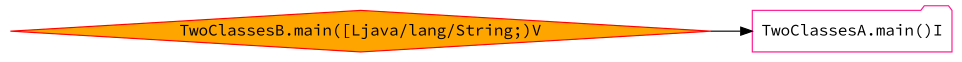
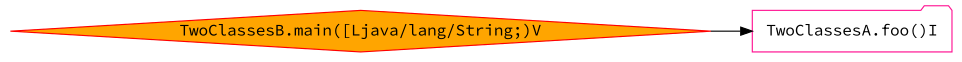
node "TwoClassesA.main()I": label "TwoClassesA.main()I" -> "TwoClassesA.foo()I"
